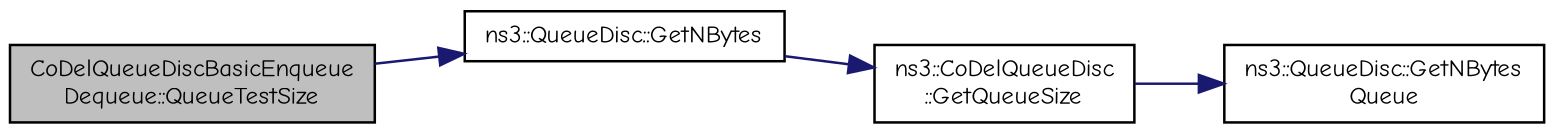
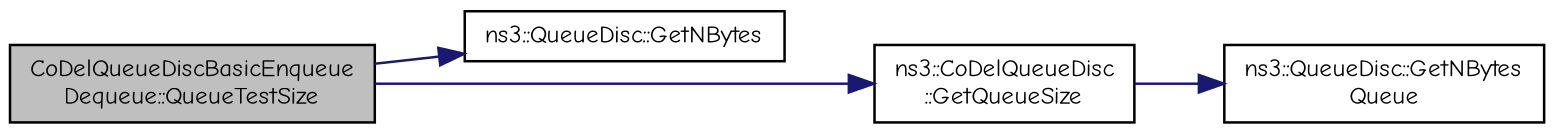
edge "ns3::QueueDisc::GetNBytes" -> "ns3::CoDelQueueDisc ::GetQueueSize": now "CoDelQueueDiscBasicEnqueue Dequeue::QueueTestSize" -> "ns3::CoDelQueueDisc ::GetQueueSize"
